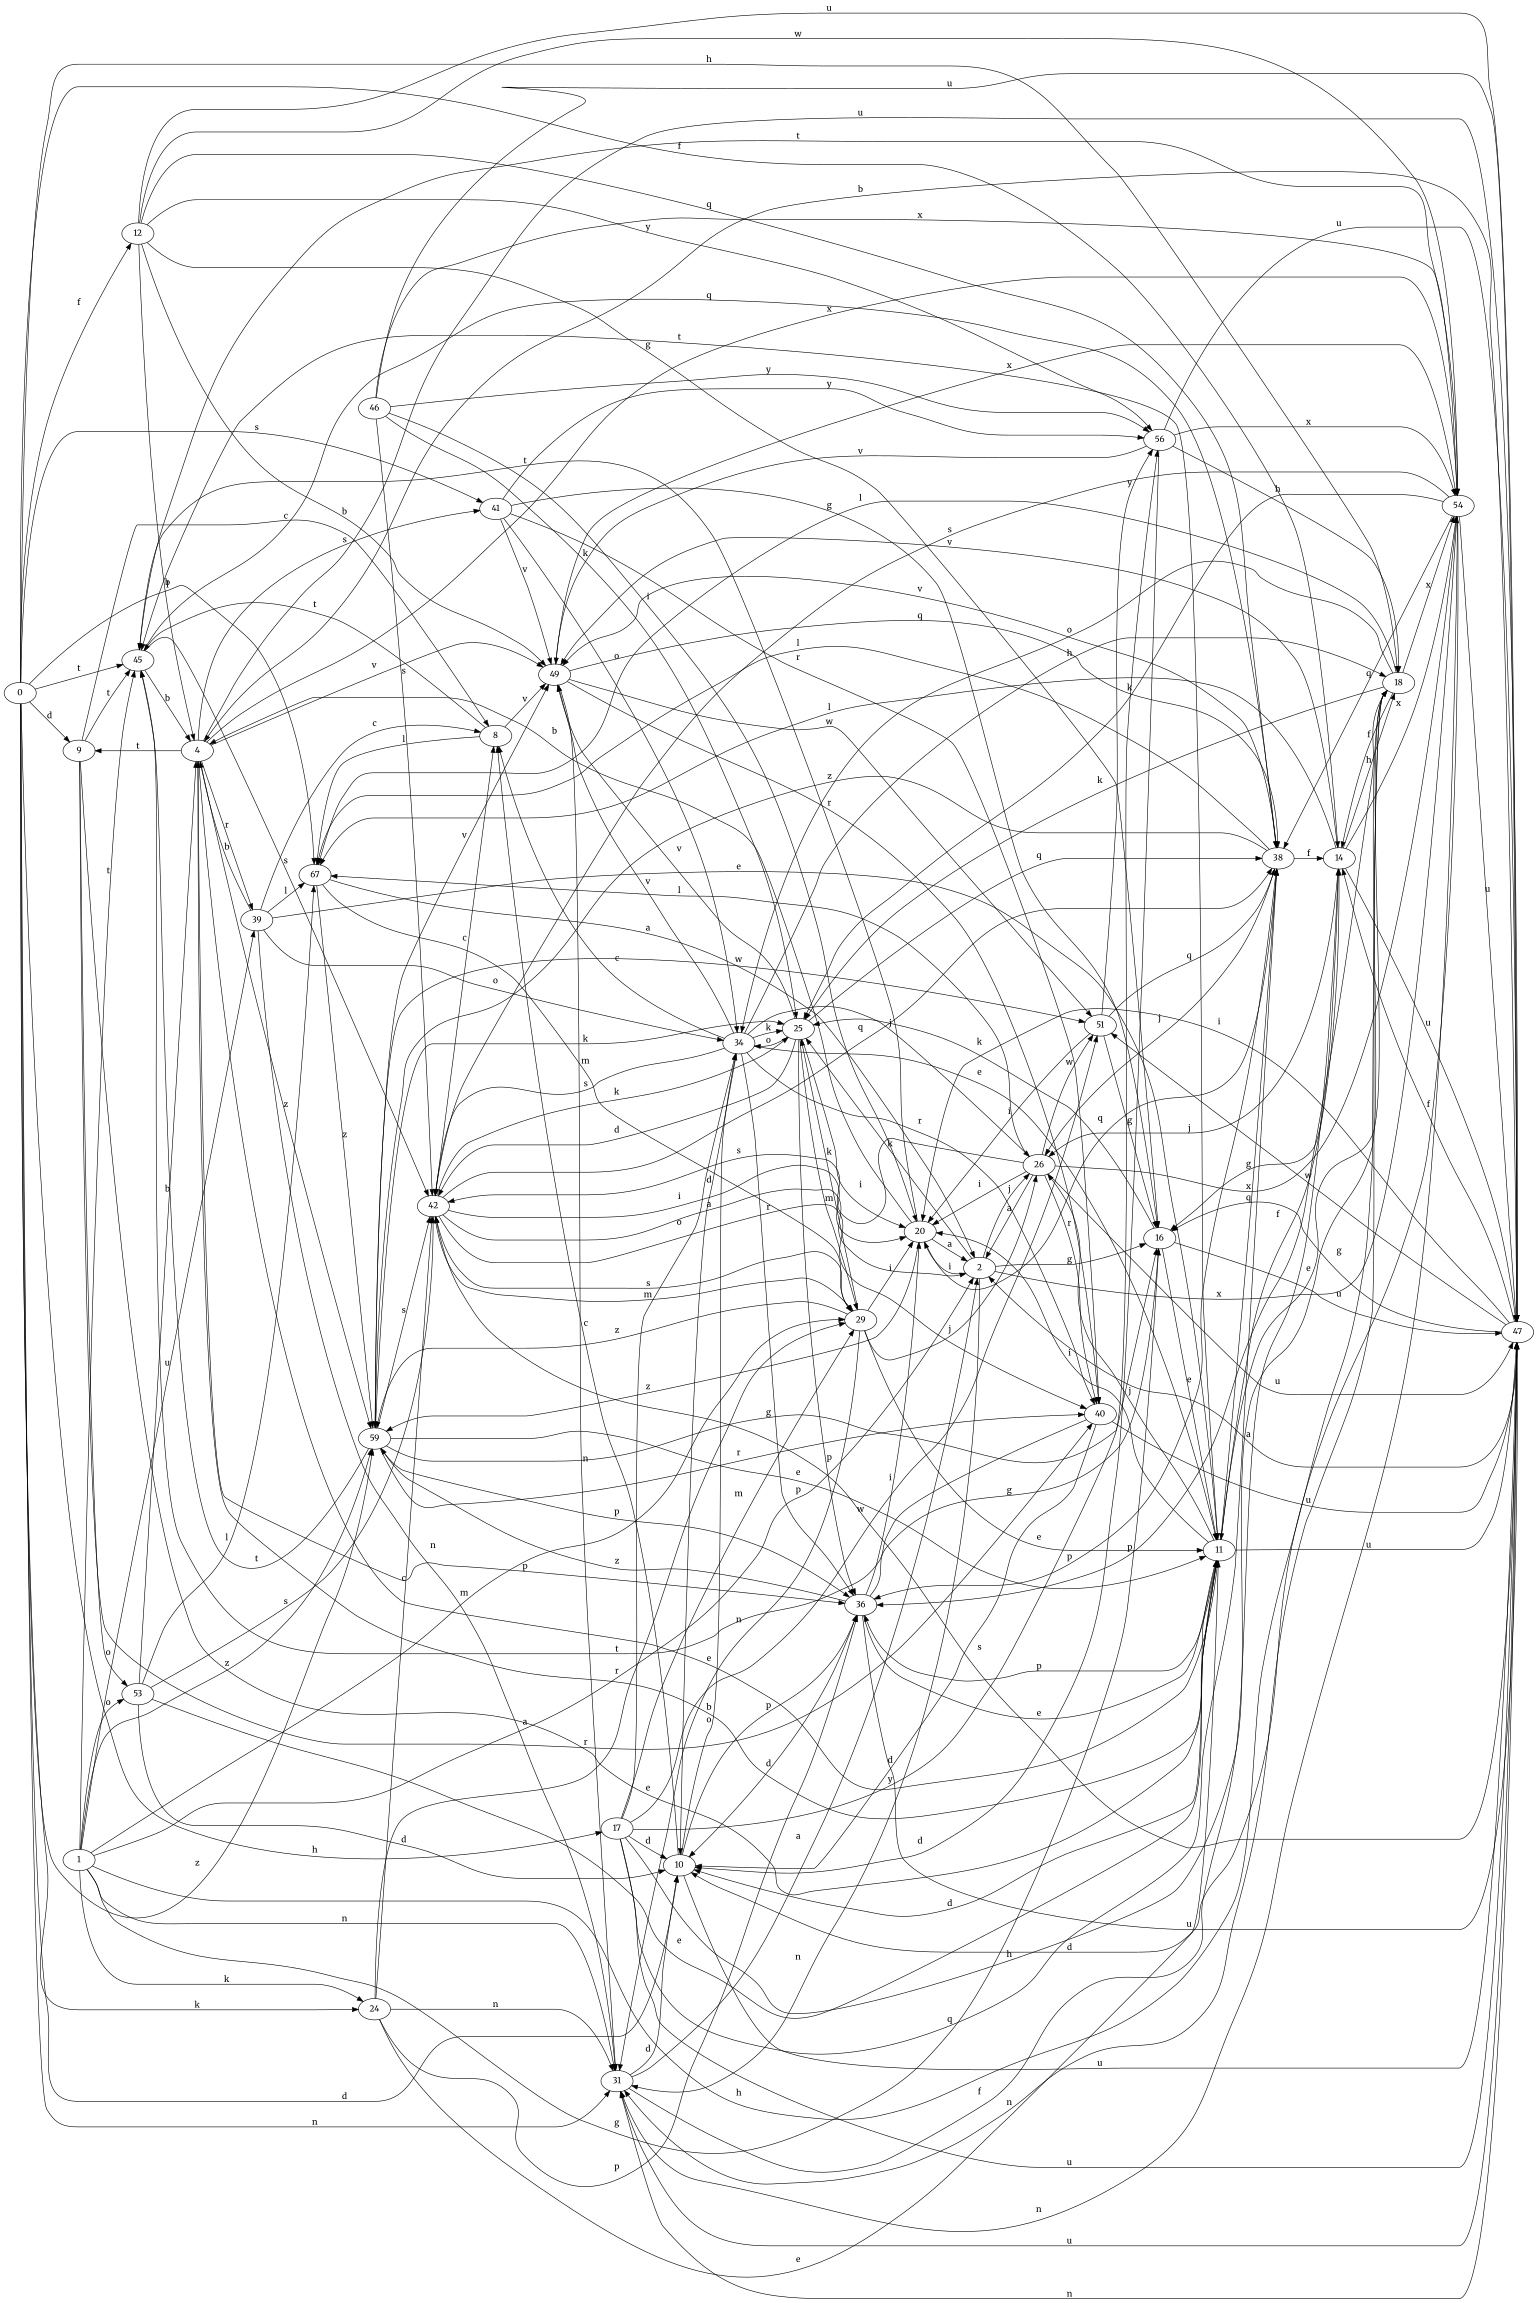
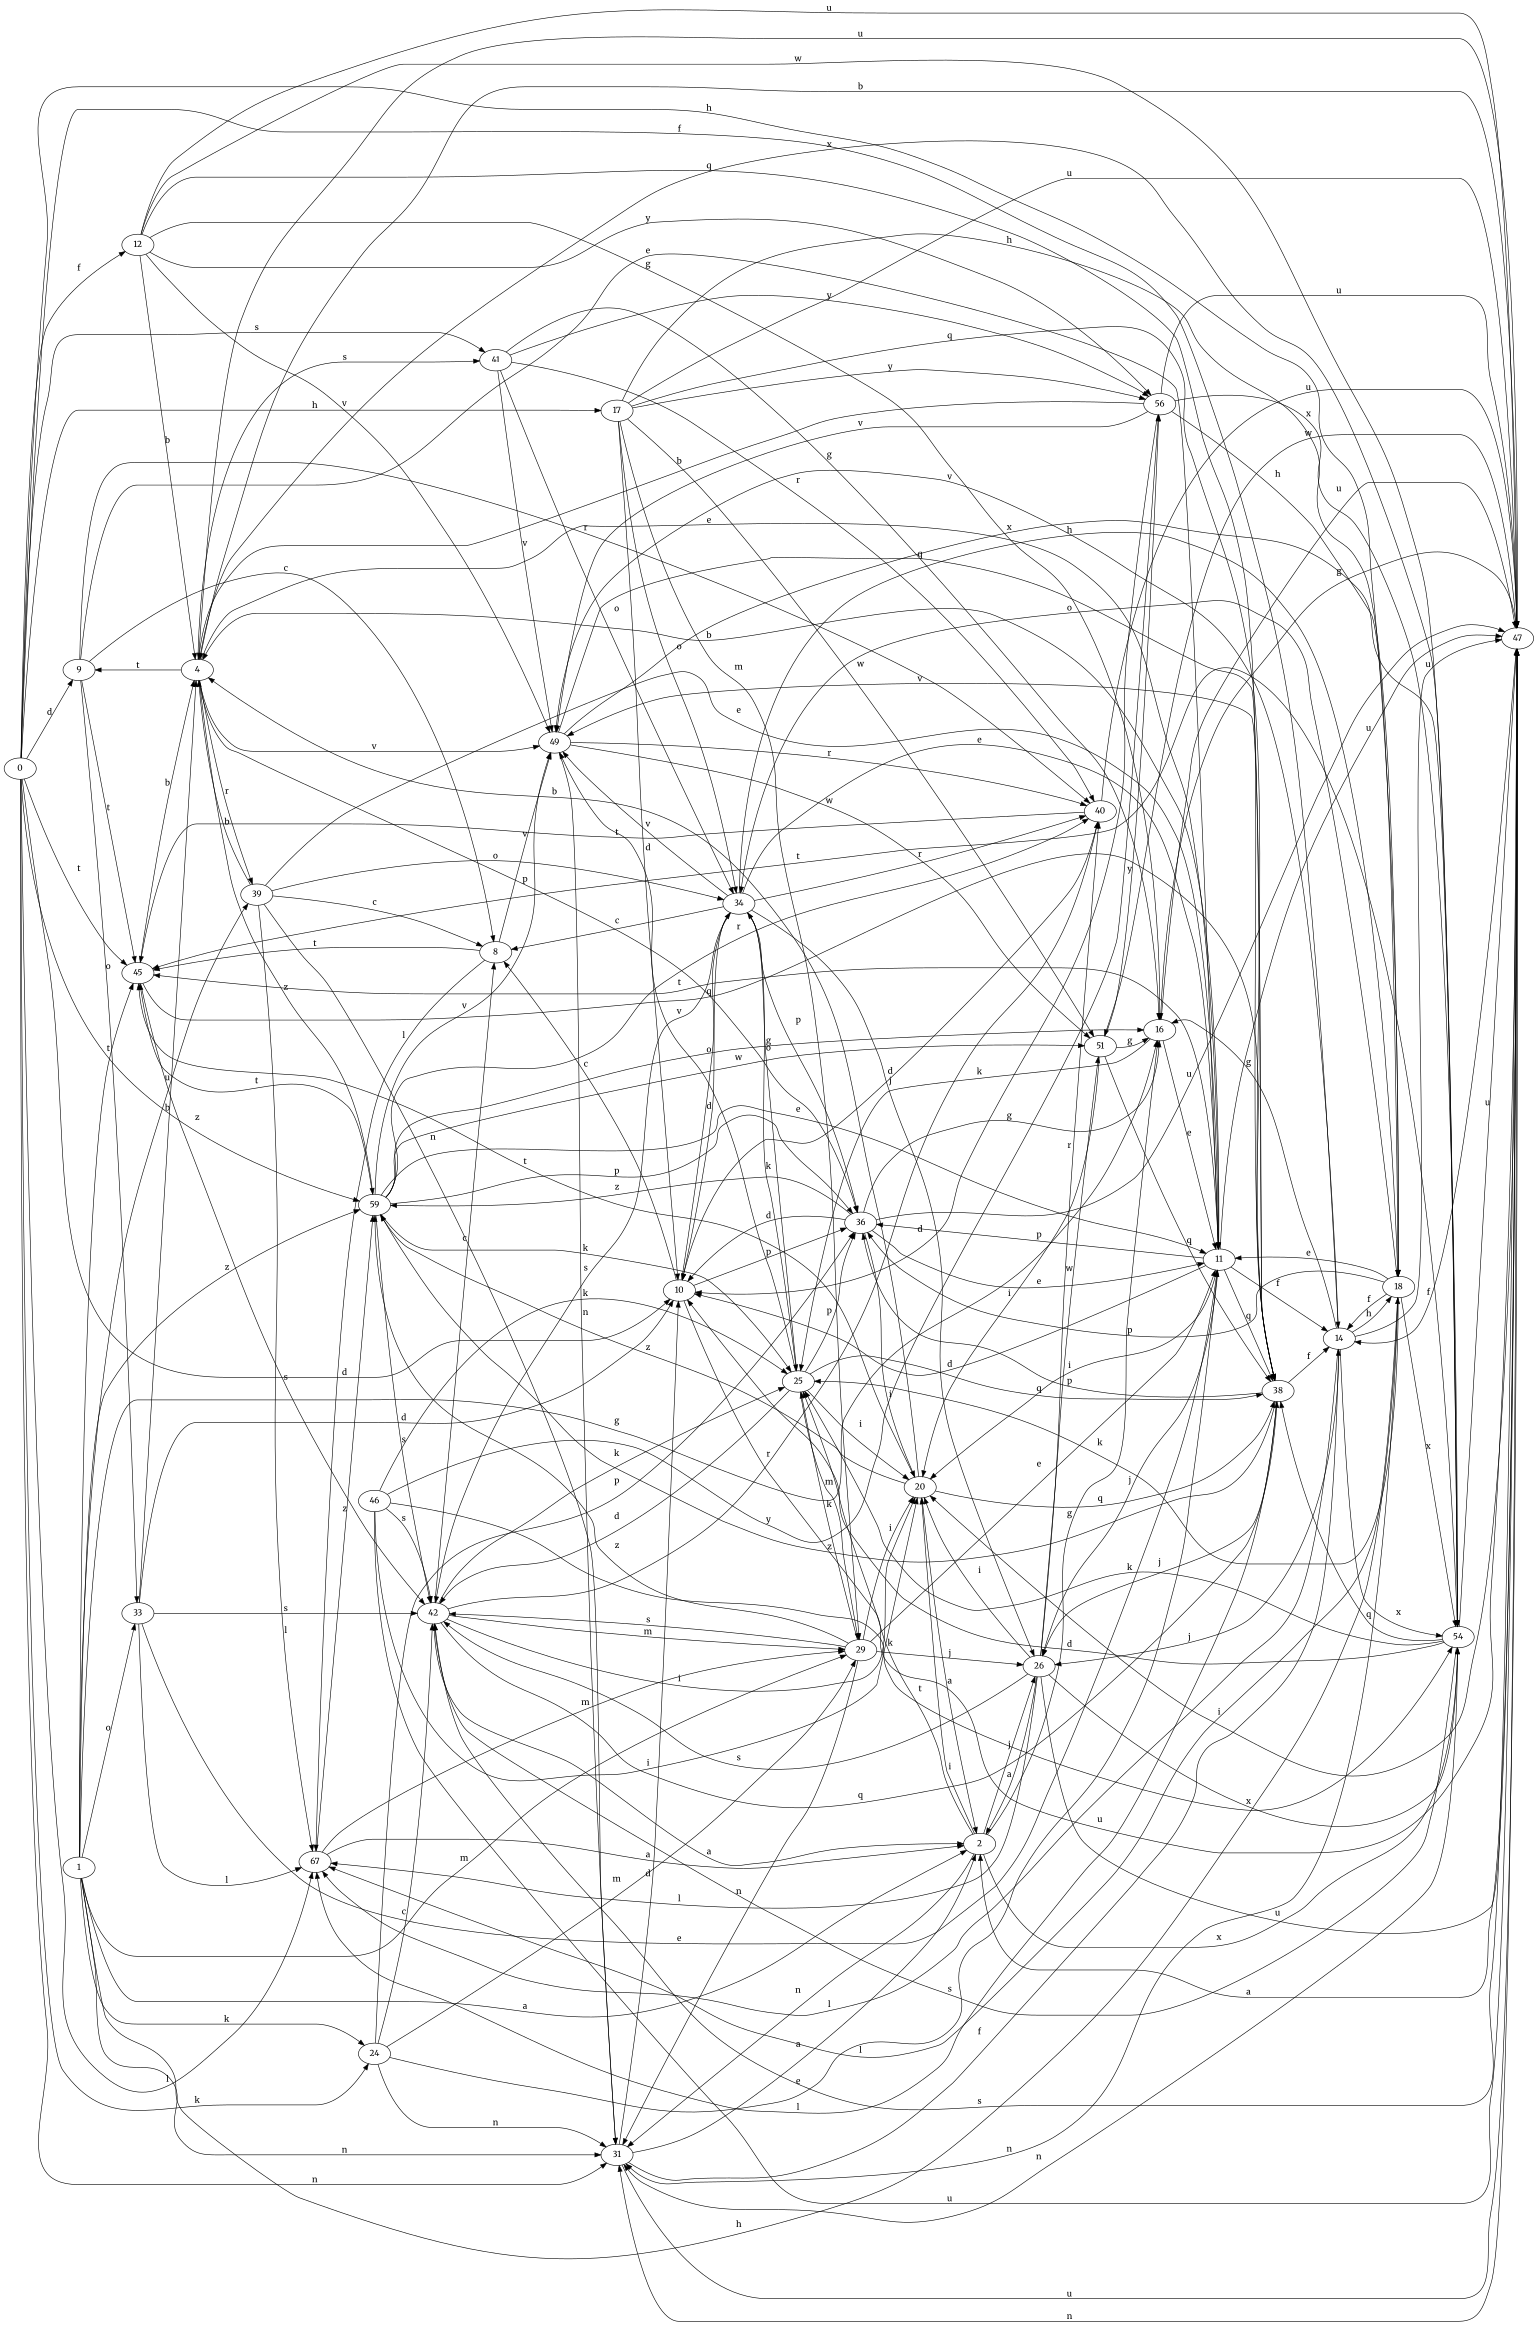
edge "46" -> "54": label "x" -> "t"
edge "56" -> "4": added, label "b"
edge "12" -> "49": label "b" -> "v"
edge "24" -> "29": label "r" -> "m"
node "53": label "53" -> "33"
